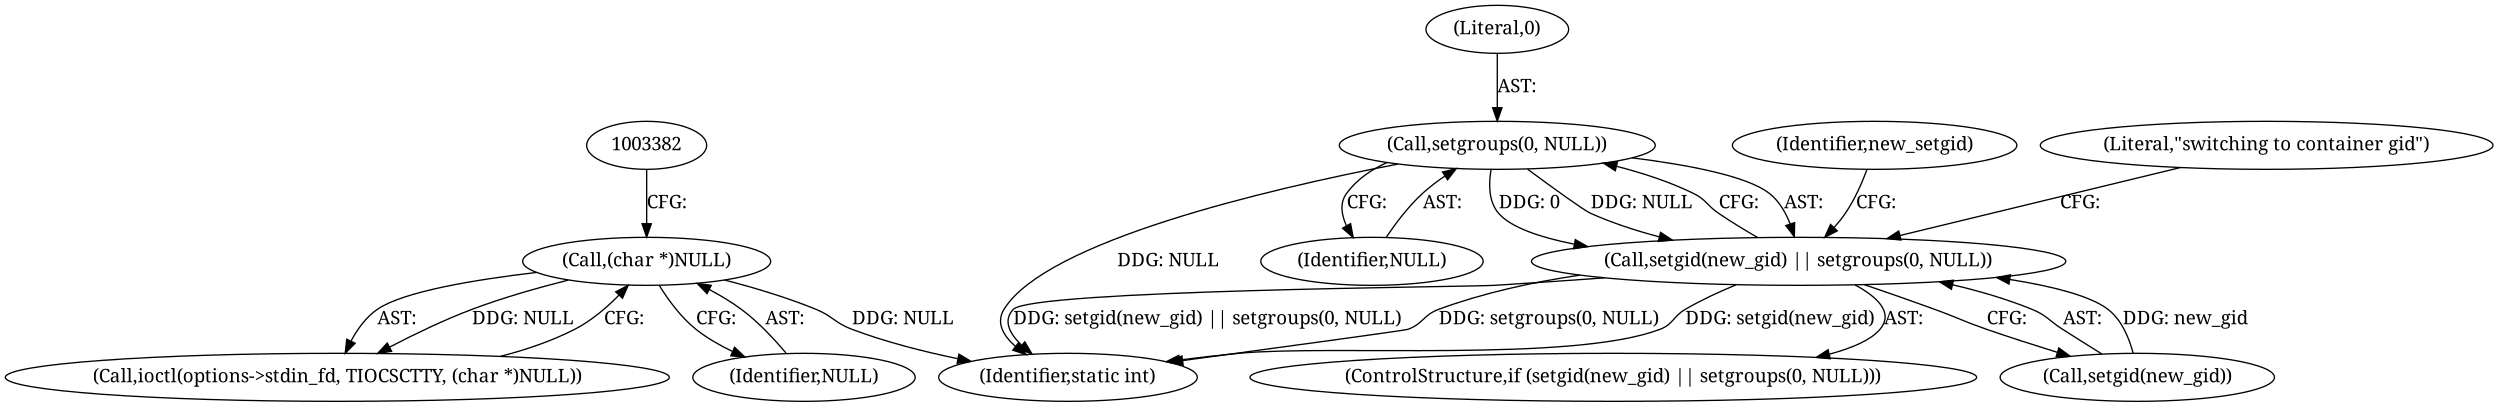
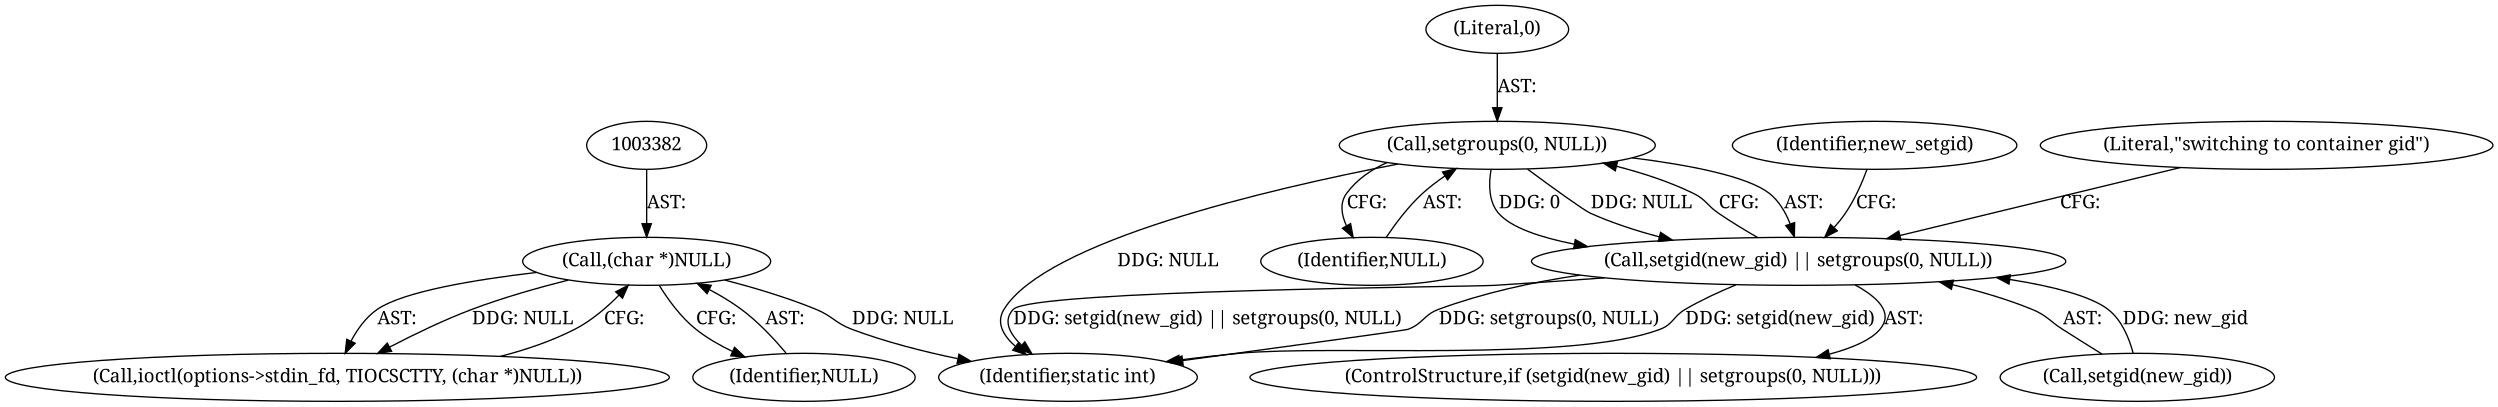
edge "1003382" -> "(Call,(char *)NULL)": label "CFG: " -> "AST: "
edge "(Call,setgid(new_gid) || setgroups(0, NULL))" -> "(Call,setgid(new_gid))": removed, label "CFG:"
